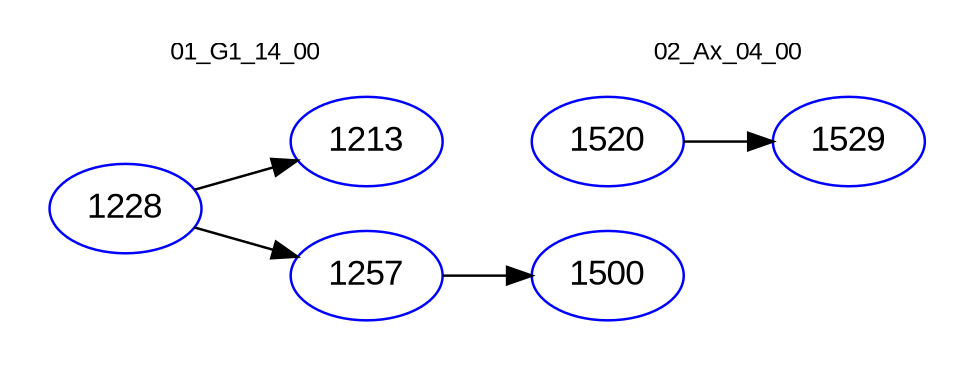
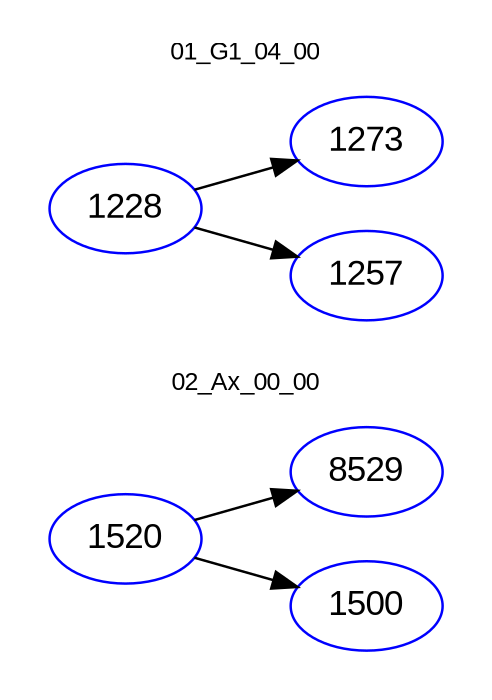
cluster "01_G1_14_00": label "01_G1_14_00" -> "01_G1_04_00"
cluster "02_Ax_04_00": label "02_Ax_04_00" -> "02_Ax_00_00"
node "1213": label "1213" -> "1273"
node "1529": label "1529" -> "8529"
edge "1257" -> "1500": now "1520" -> "1500"
